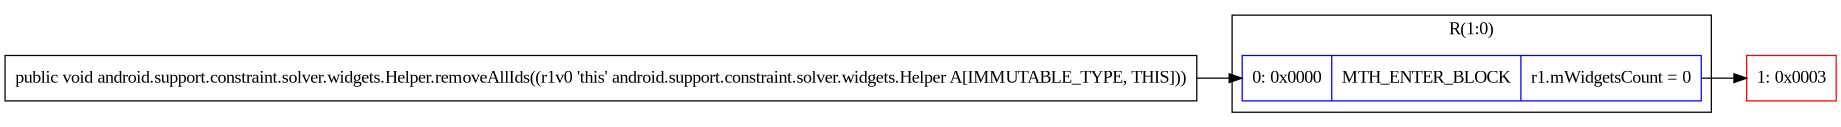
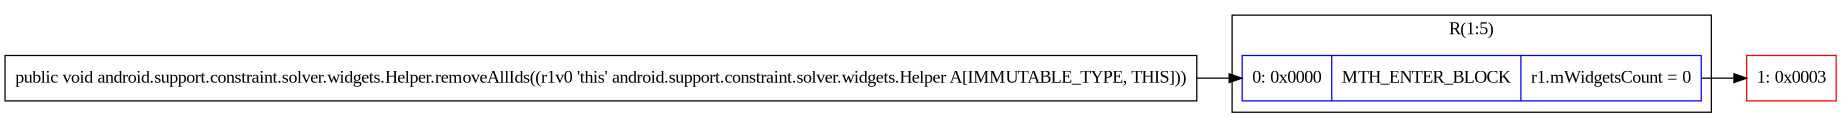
cluster "R(1:0)": label "R(1:0)" -> "R(1:5)"
